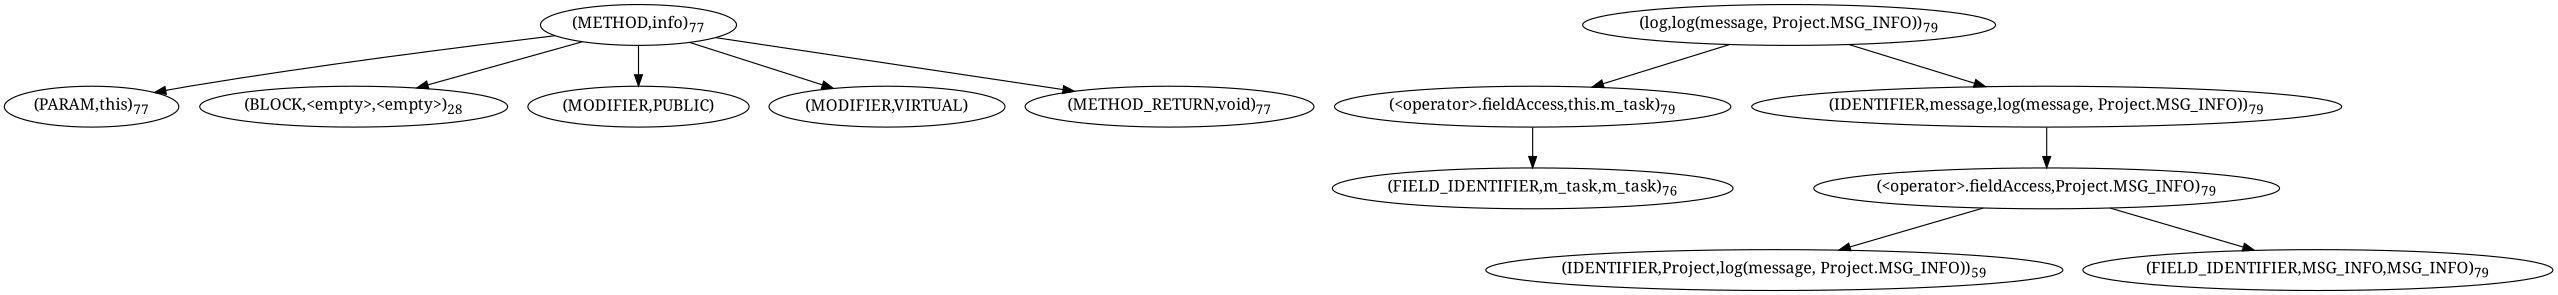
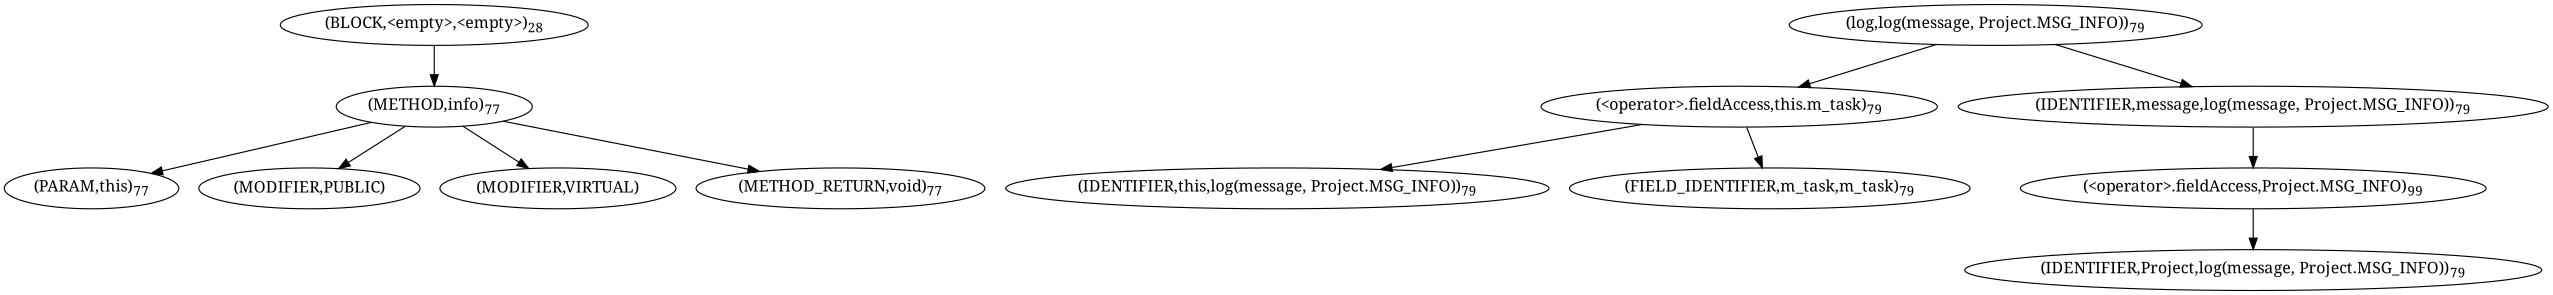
edge "(METHOD,info)" -> "(BLOCK,<empty>,<empty>)": reversed
node "(FIELD_IDENTIFIER,m_task,m_task)": text "76" -> "79"
node "(<operator>.fieldAccess,Project.MSG_INFO)": text "79" -> "99"
node "(IDENTIFIER,this,log(message, Project.MSG_INFO))": added
node "(IDENTIFIER,Project,log(message, Project.MSG_INFO))": text "59" -> "79"
node "(FIELD_IDENTIFIER,MSG_INFO,MSG_INFO)": removed
